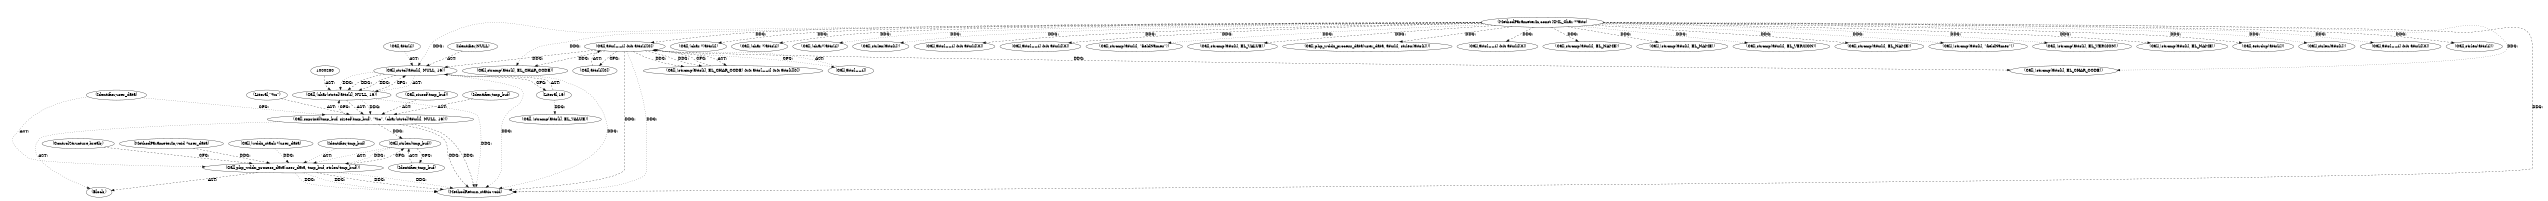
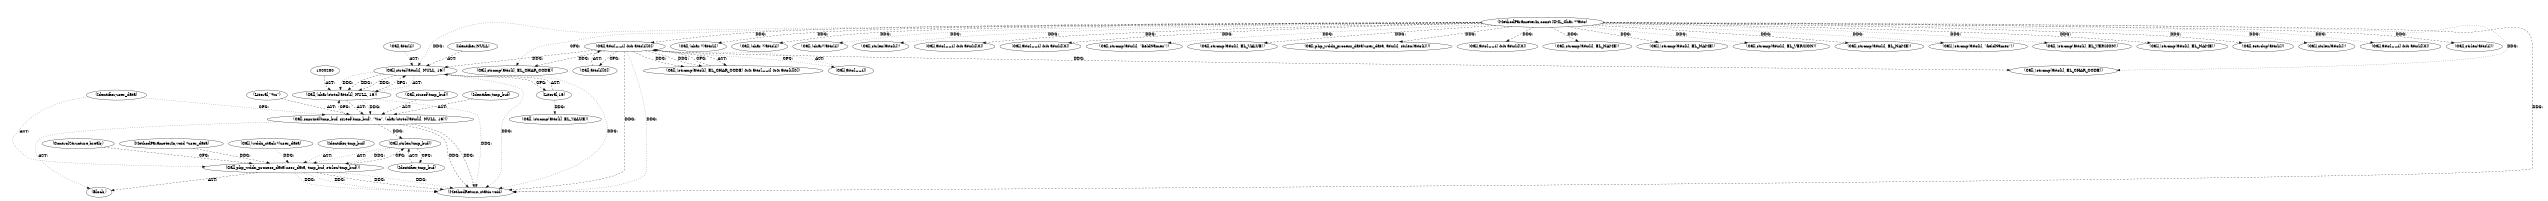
edge "(MethodParameterIn,const XML_Char **atts)" -> "(Call,strcmp(atts[i], EL_CHAR_CODE))": label "DDG: " -> "CFG: "
